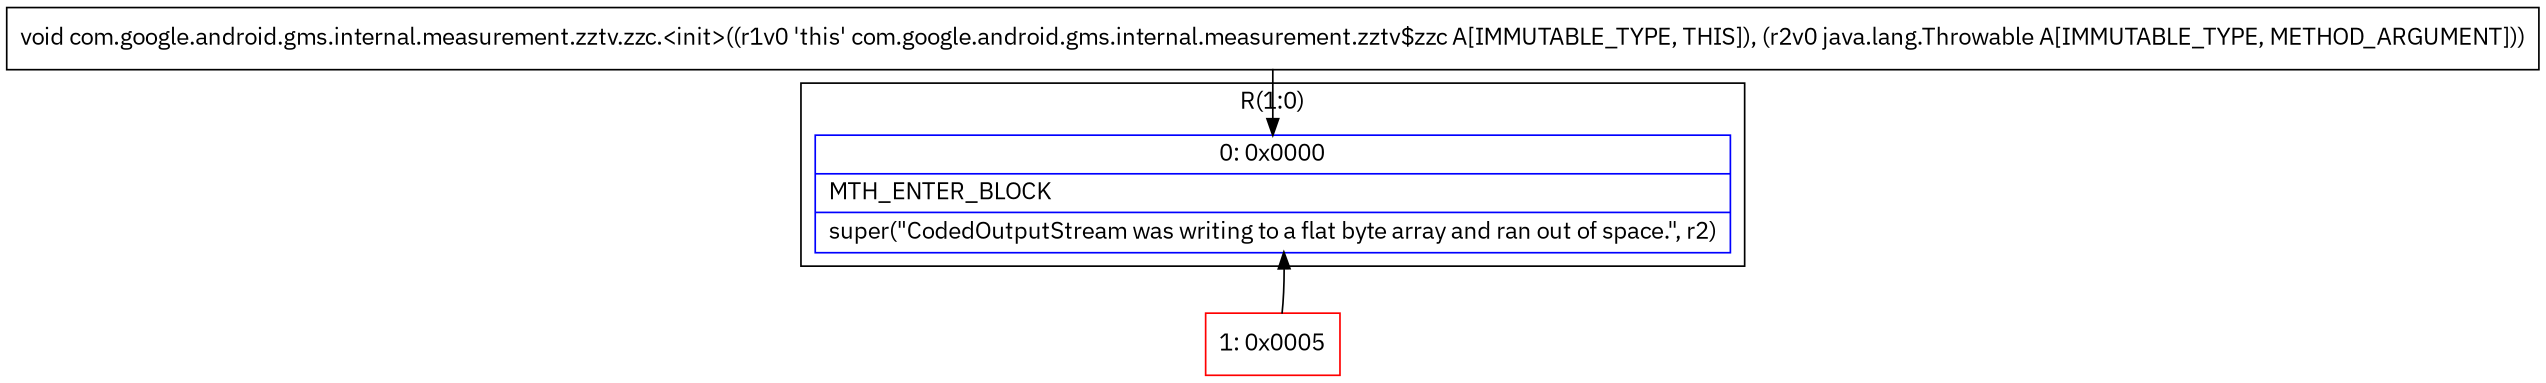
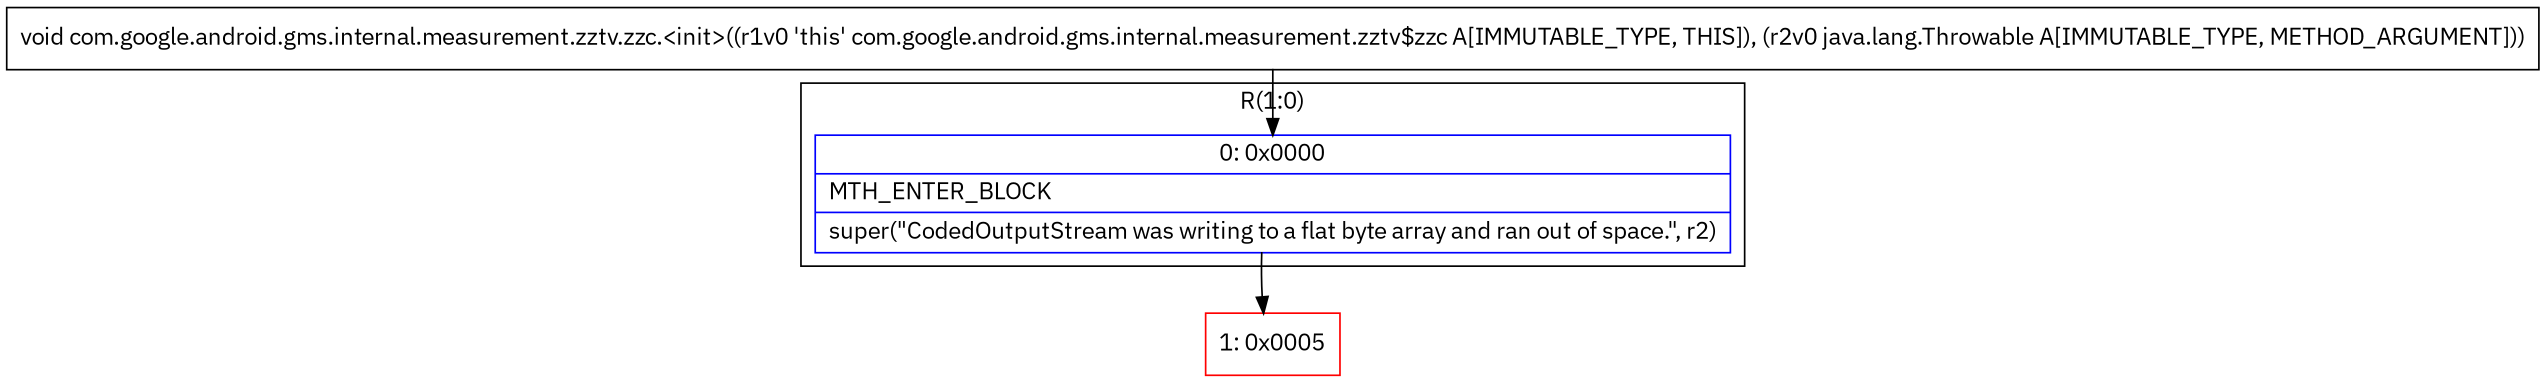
edge "1: 0x0005" -> "0: 0x0000": reversed
